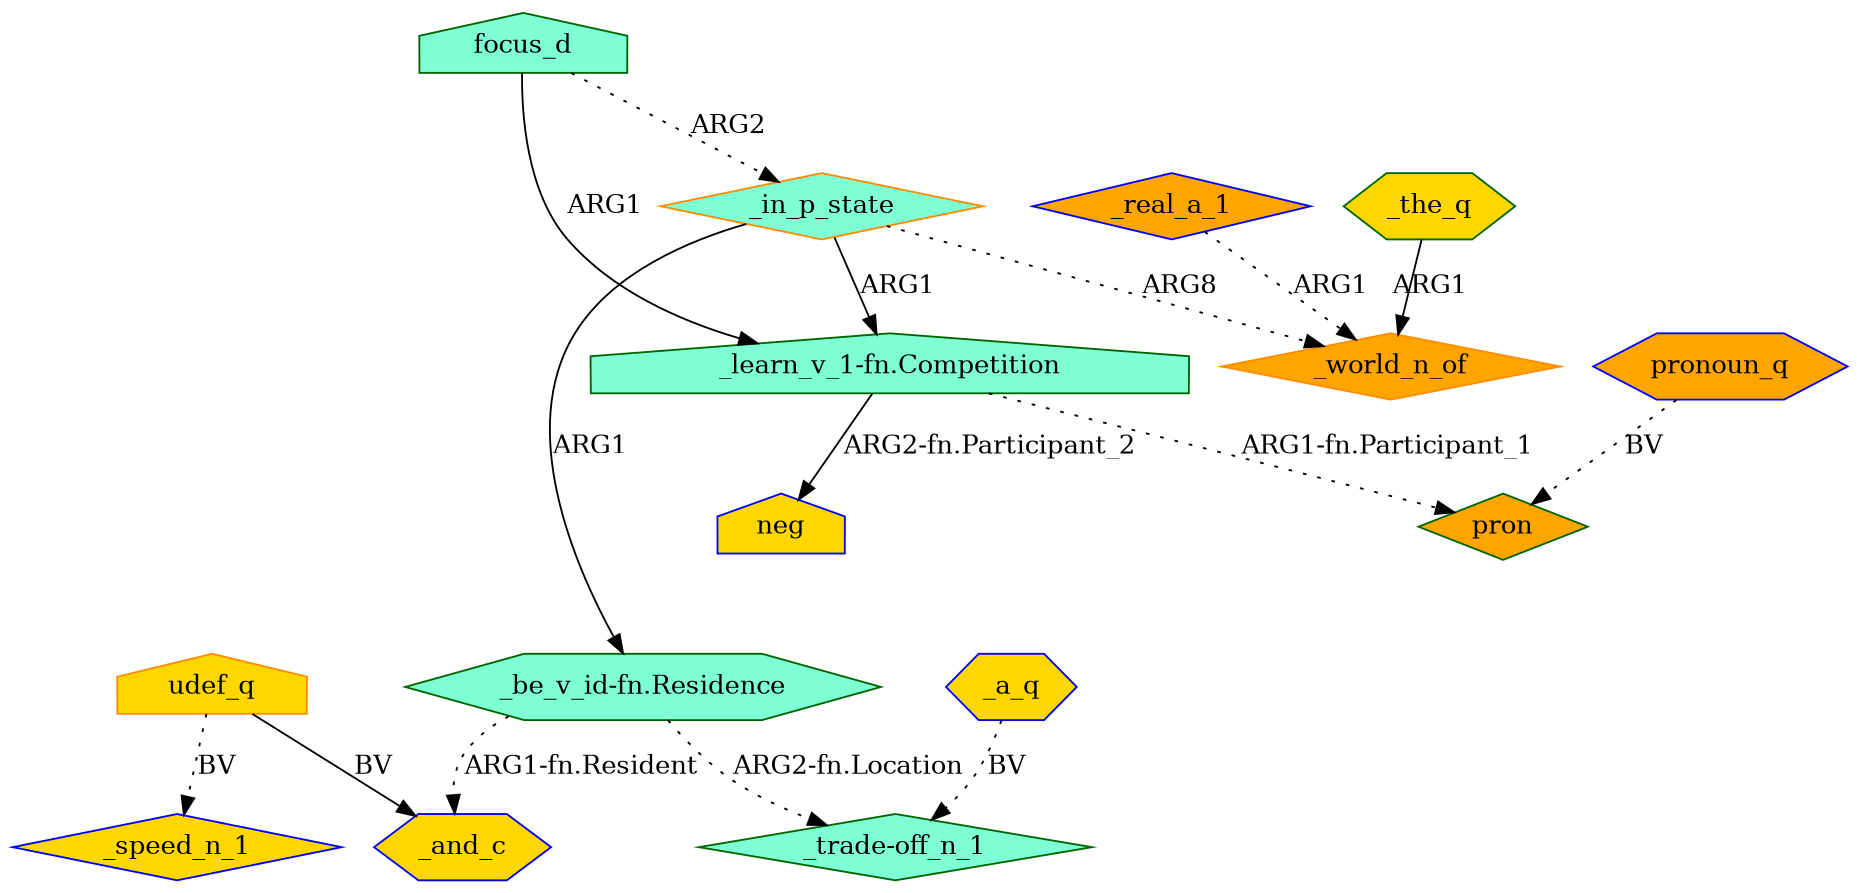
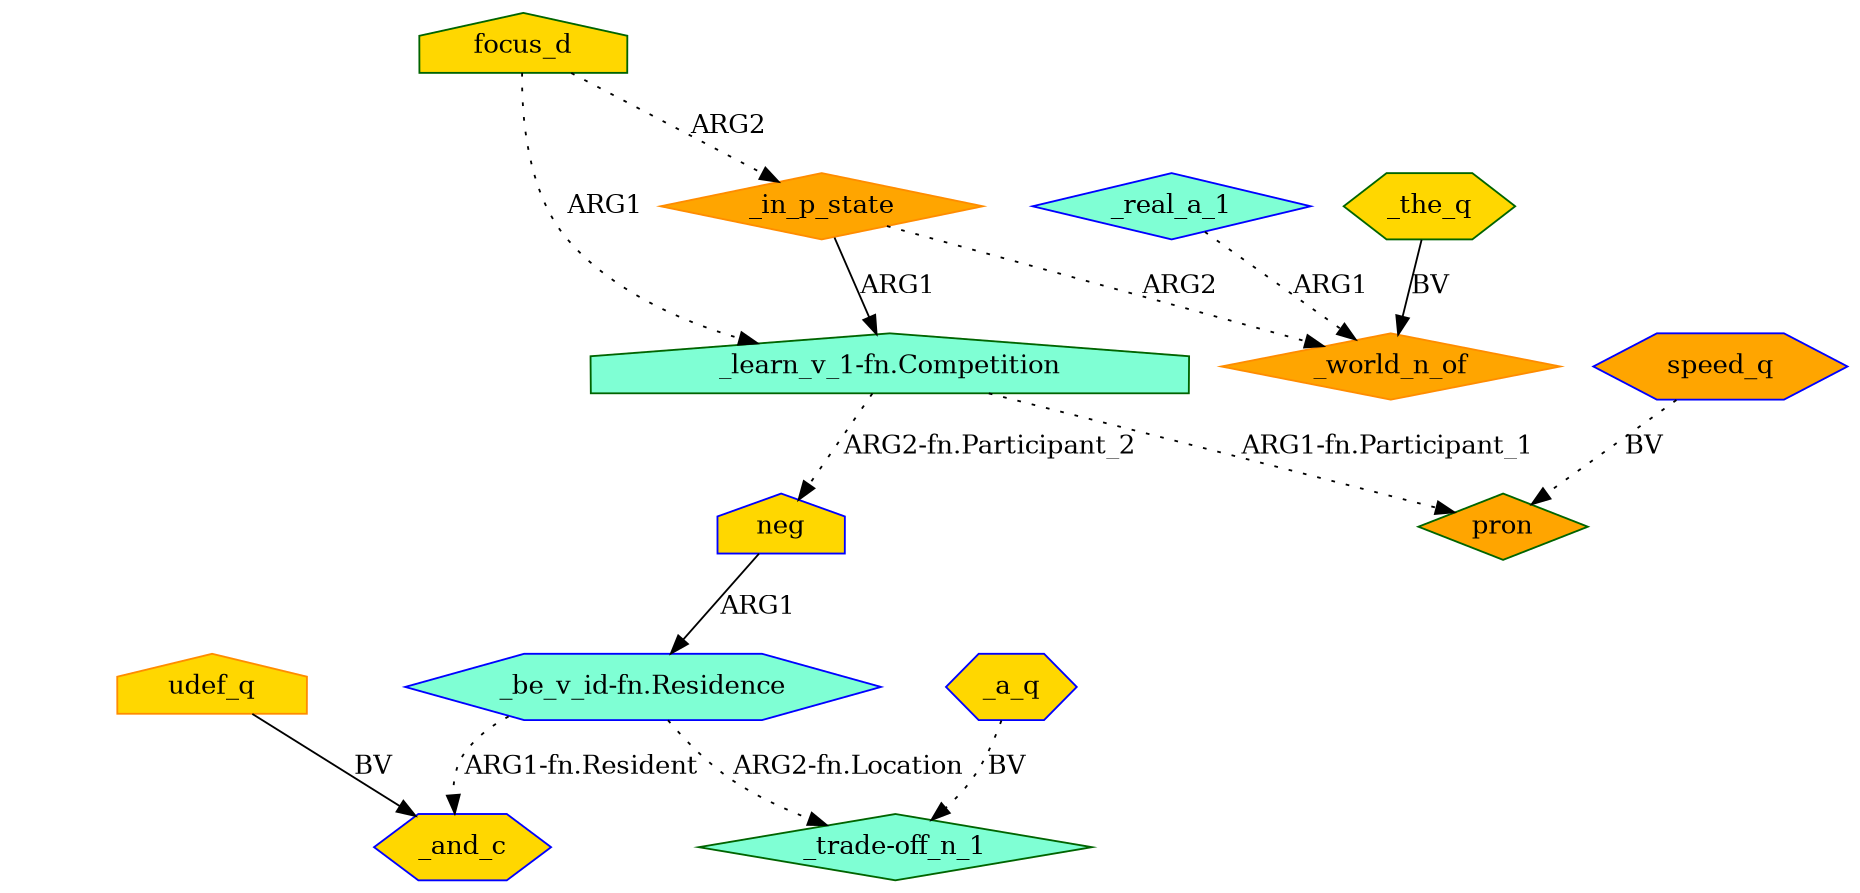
node "focus_d": fillcolor aquamarine -> gold
node "_in_p_state": fillcolor aquamarine -> orange
node "_real_a_1": fillcolor orange -> aquamarine
edge "focus_d" -> "_learn_v_1-fn.Competition": style solid -> dotted
edge "_in_p_state" -> "_world_n_of": label "ARG8" -> "ARG2"
edge "_the_q" -> "_world_n_of": label "ARG1" -> "BV"
node "pronoun_q": label "pronoun_q" -> "speed_q"
edge "_in_p_state" -> "_be_v_id-fn.Residence": now "neg" -> "_be_v_id-fn.Residence"
edge "_learn_v_1-fn.Competition" -> "neg": style solid -> dotted
node "_be_v_id-fn.Residence": color darkgreen -> blue
node "_speed_n_1": removed
